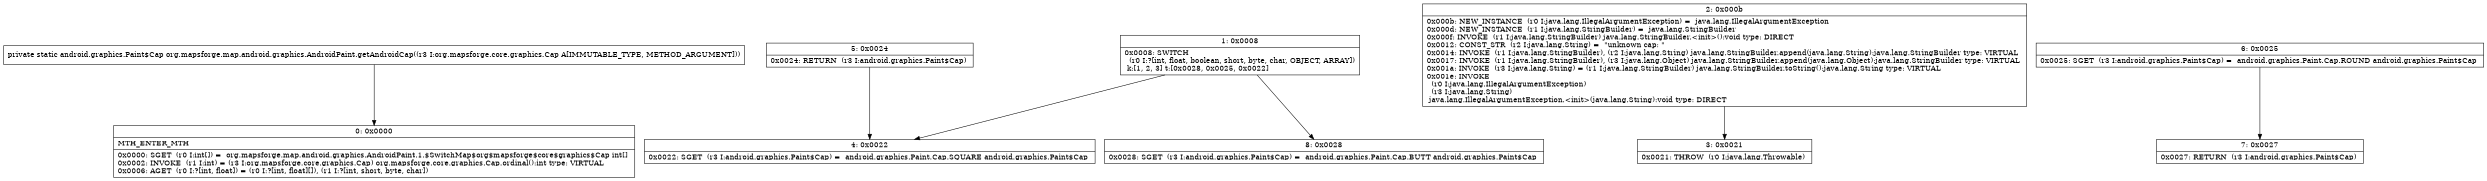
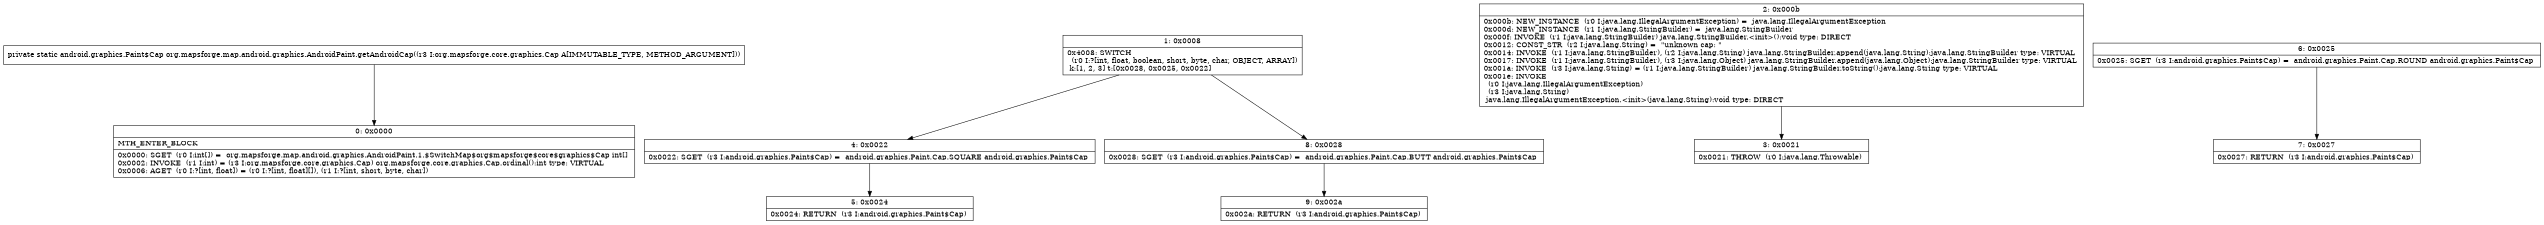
node "1: 0x0008": text "0x0008: SWITCH" -> "0x4008: SWITCH"
edge "5: 0x0024" -> "4: 0x0022": reversed
node "0: 0x0000": text "MTH_ENTER_MTH" -> "MTH_ENTER_BLOCK"
node "9: 0x002a": added
